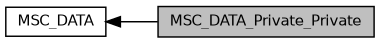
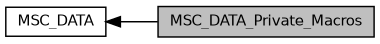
node "MSC_DATA_Private_Private": label "MSC_DATA_Private_Private" -> "MSC_DATA_Private_Macros"
